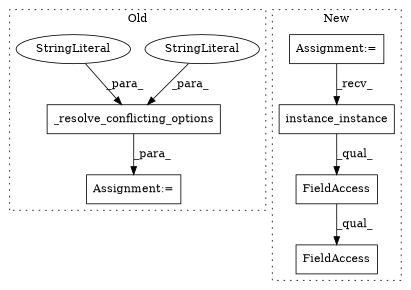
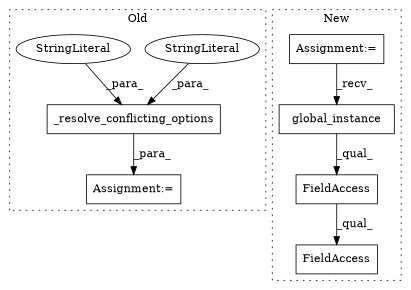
node "instance_instance": label "instance_instance" -> "global_instance"
